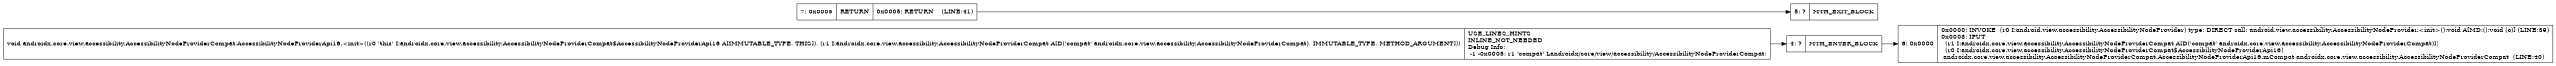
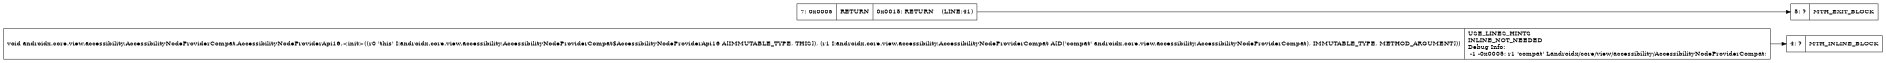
node "7: 0x0005": text "0x0005: RETURN    (LINE:41)" -> "0x0015: RETURN    (LINE:41)"
node "4: ?": text "MTH_ENTER_BLOCK" -> "MTH_INLINE_BLOCK"
node "6: 0x0000": removed
